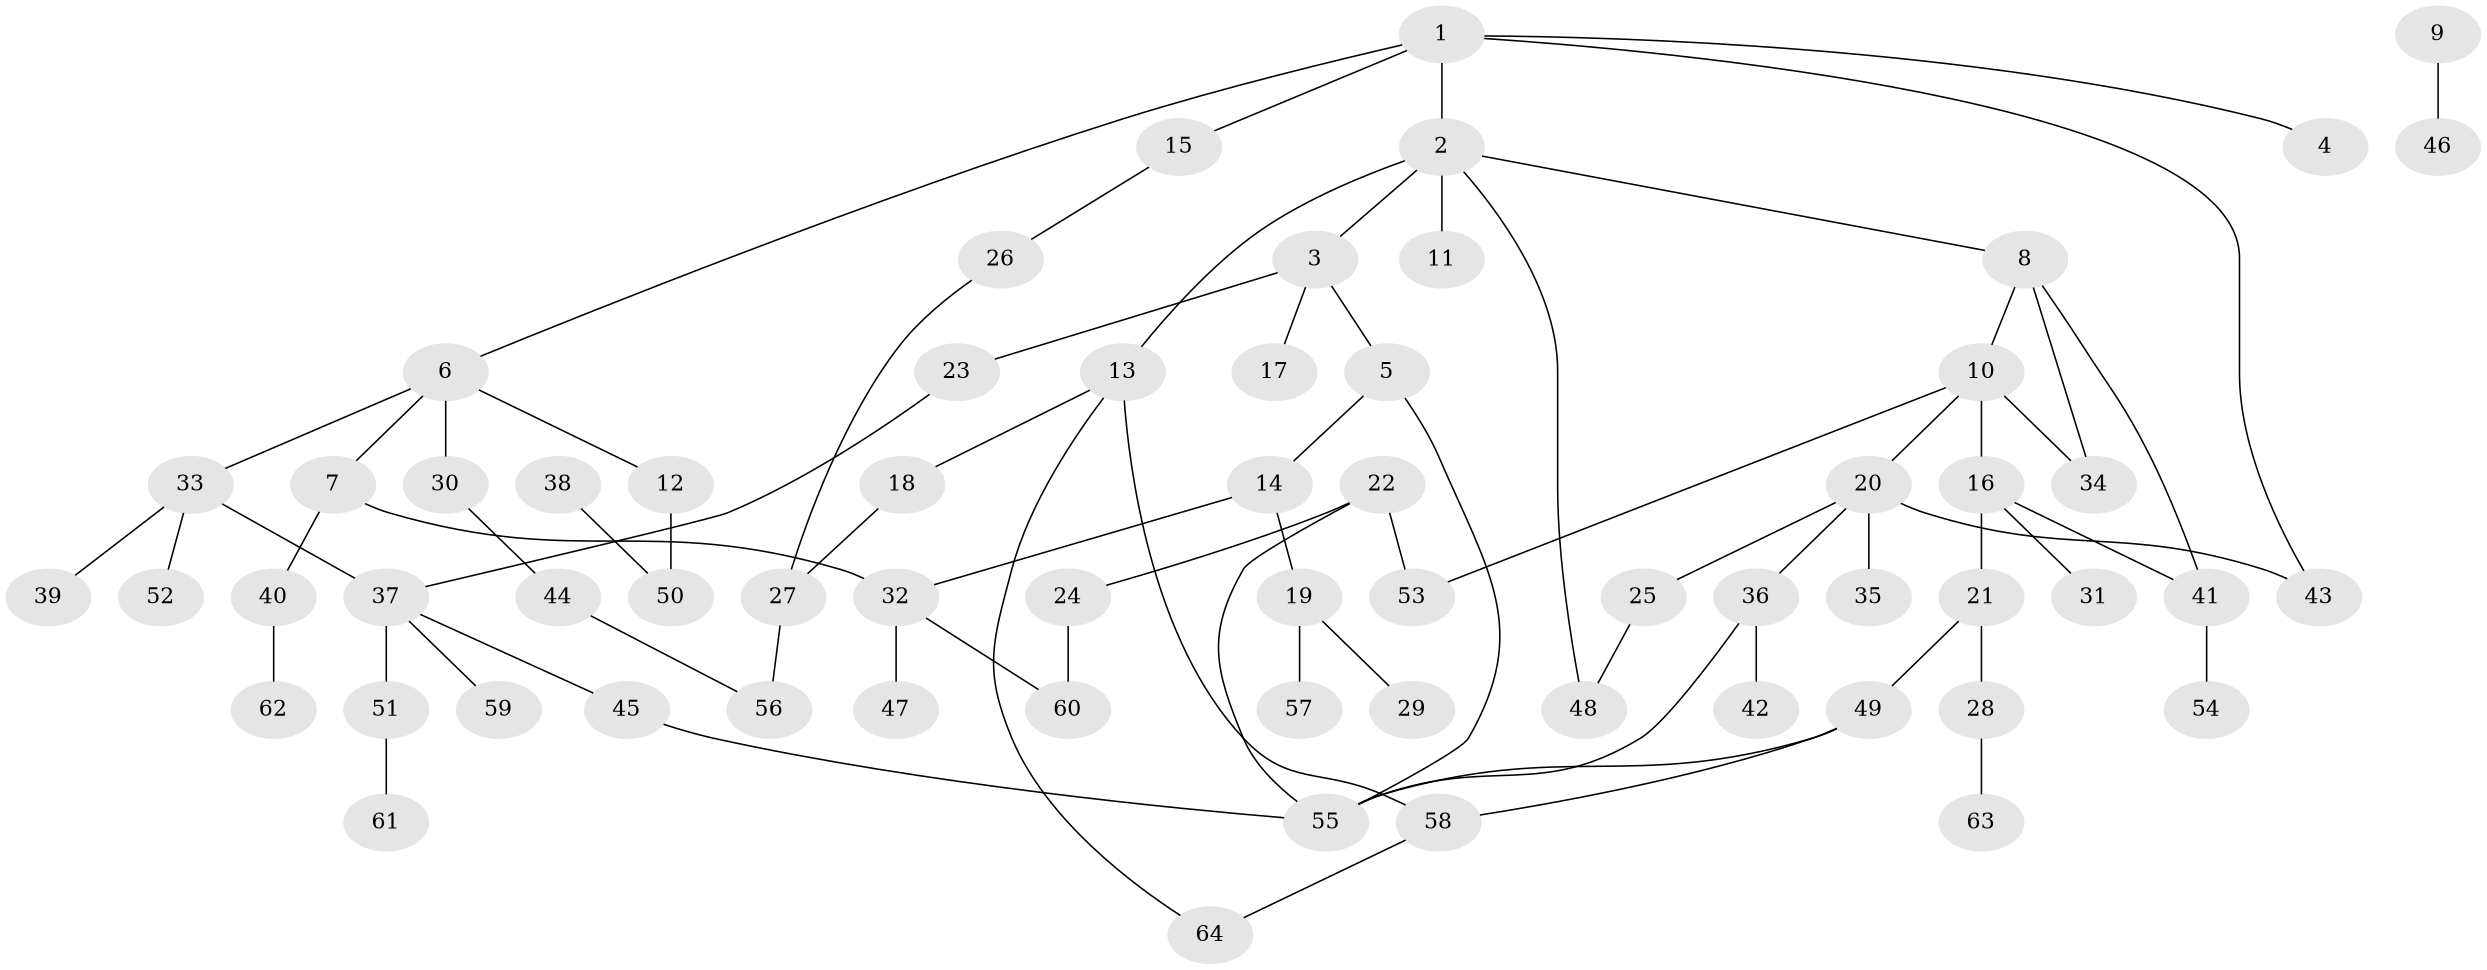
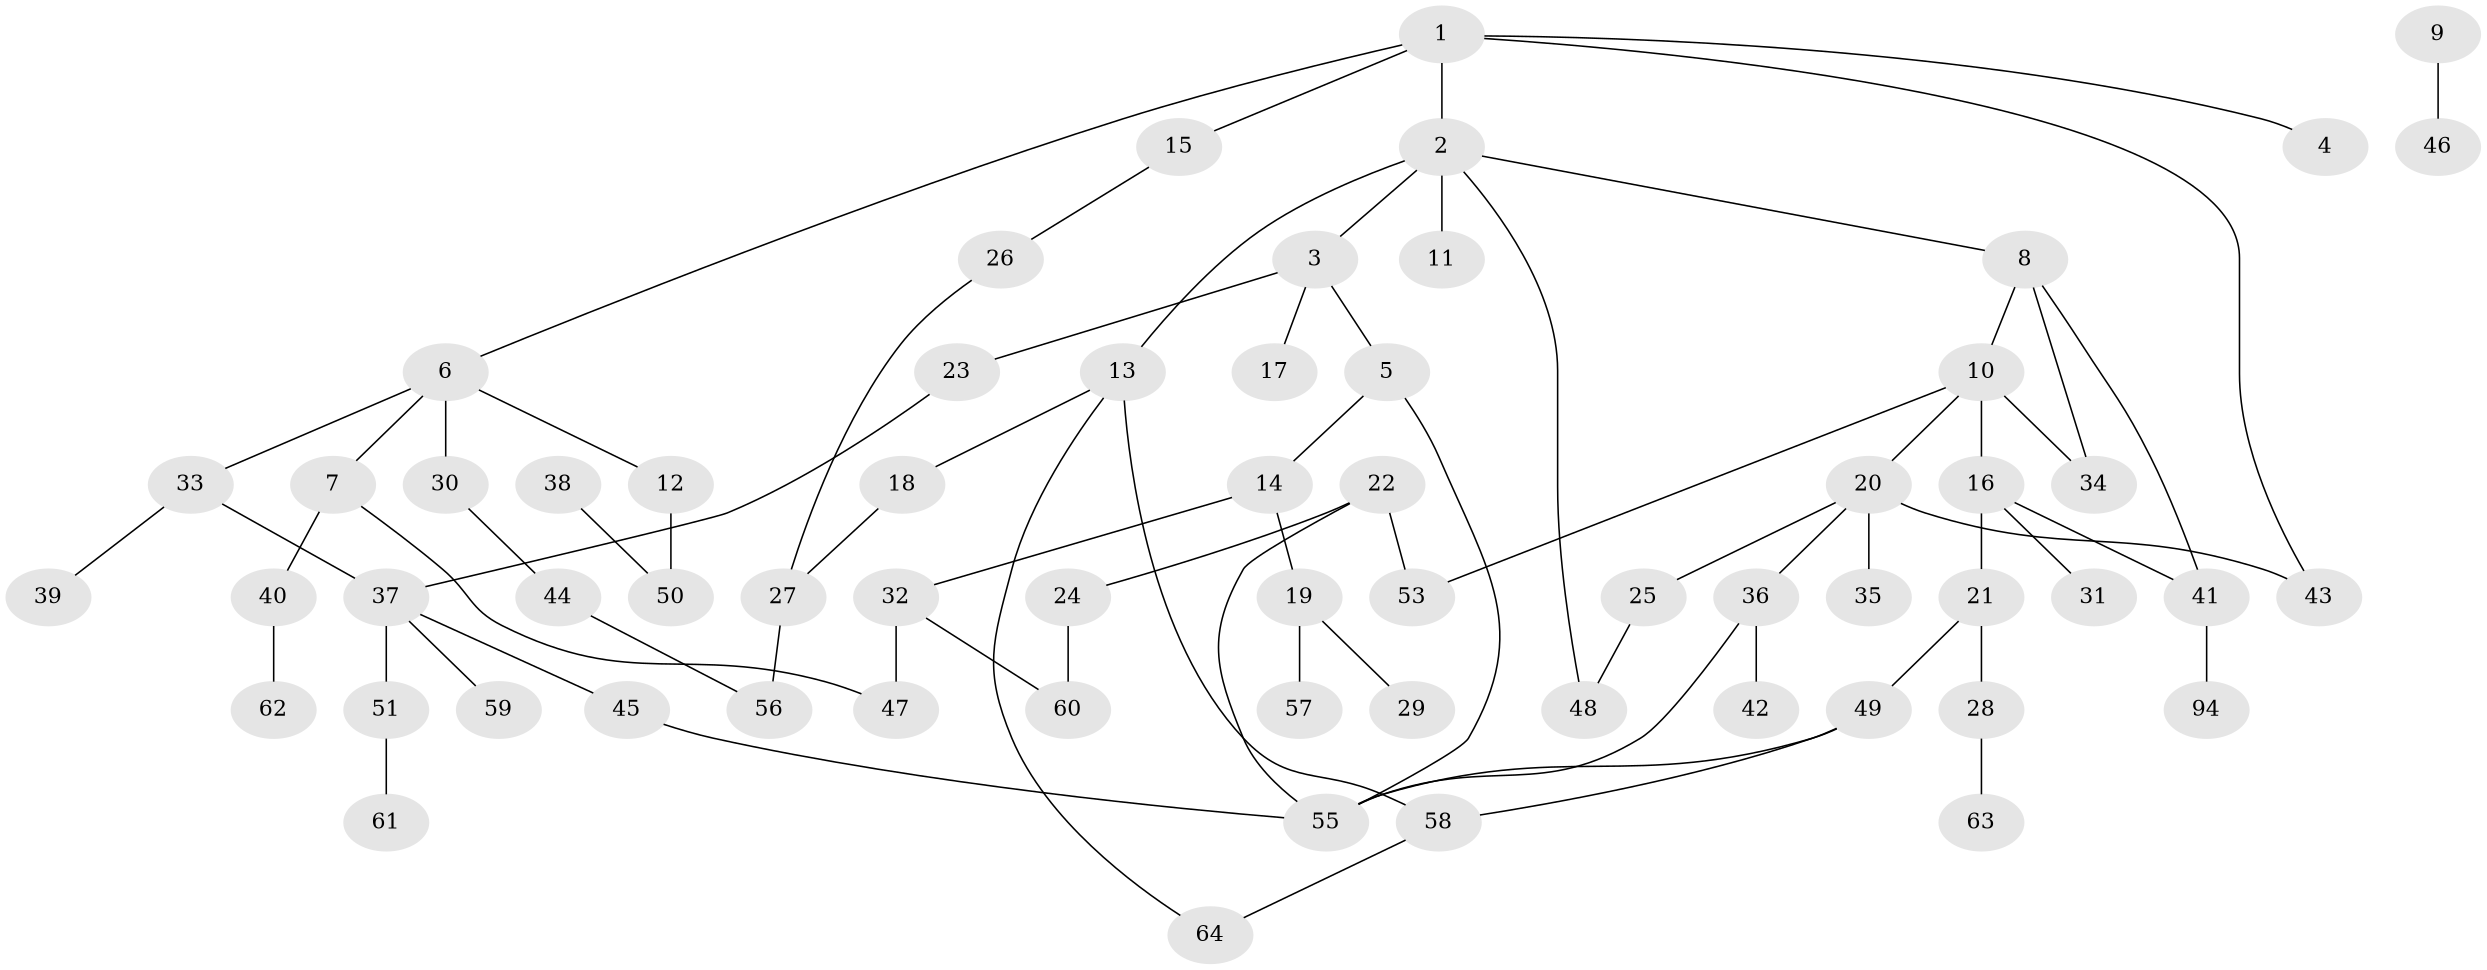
edge "7" -- "32": now "7" -- "47"
node "52": removed
node "54": label "54" -> "94"
